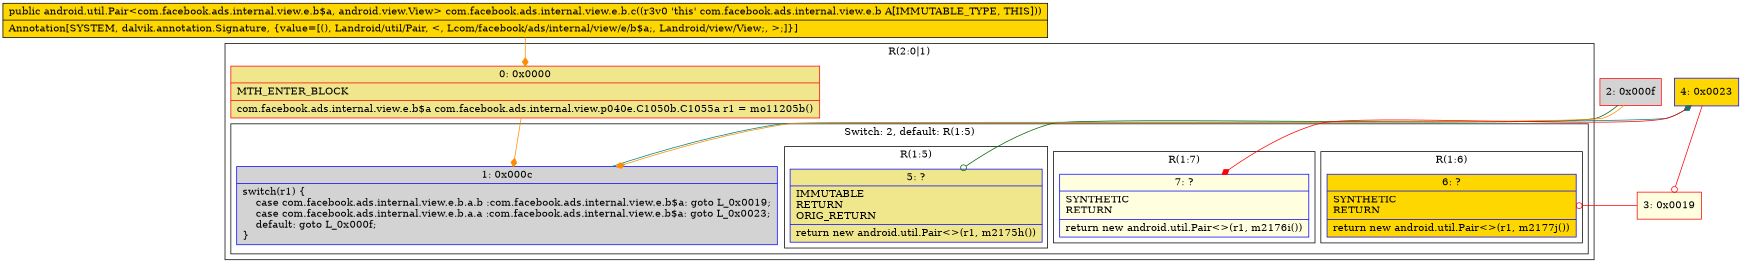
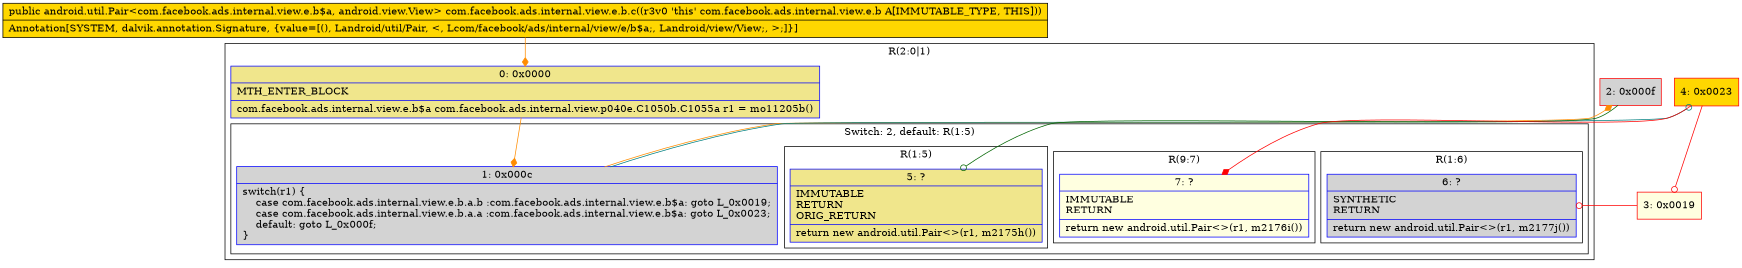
node "0: 0x0000": color red -> blue
node "4: 0x0023": color blue -> red
edge "2: 0x000f" -> "1: 0x000c": reversed
edge "1: 0x000c" -> "4: 0x0023": arrowhead diamond -> odot
cluster "R(1:7)": label "R(1:7)" -> "R(9:7)"
node "7: ?": text "SYNTHETIC" -> "IMMUTABLE"
node "6: ?": fillcolor gold -> lightgrey
